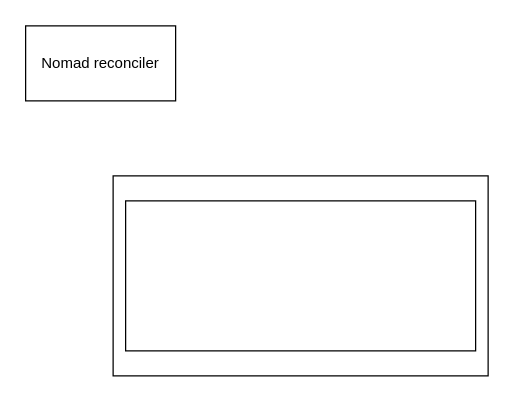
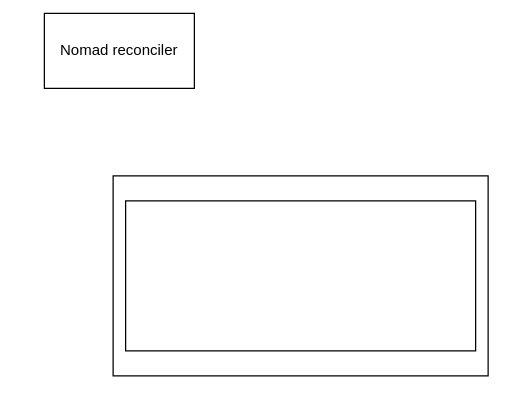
node "Nomad reconciler": moved (101, 63) -> (119, 51)
